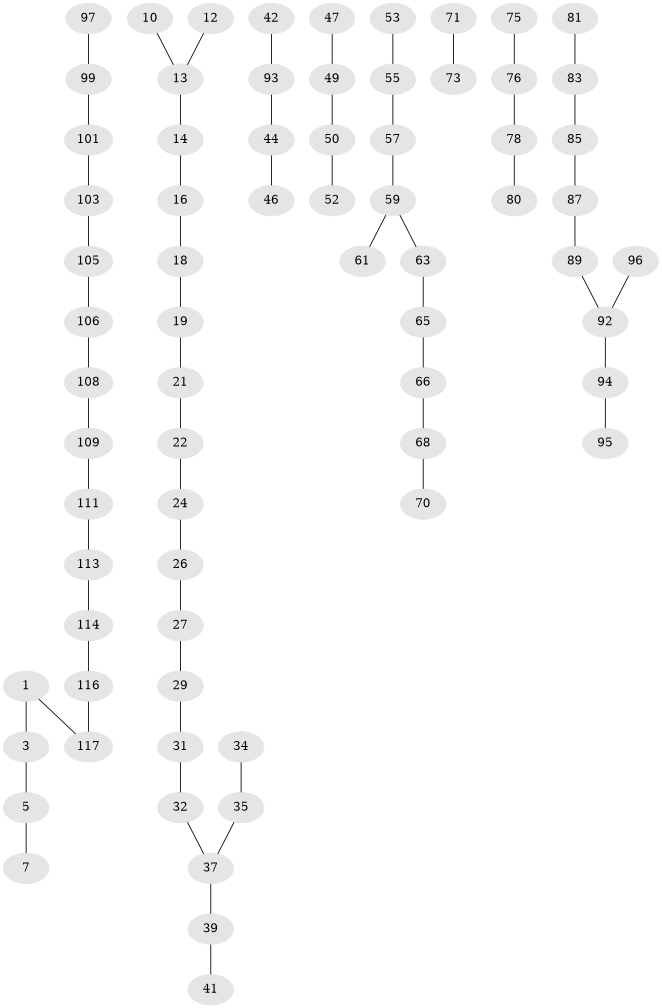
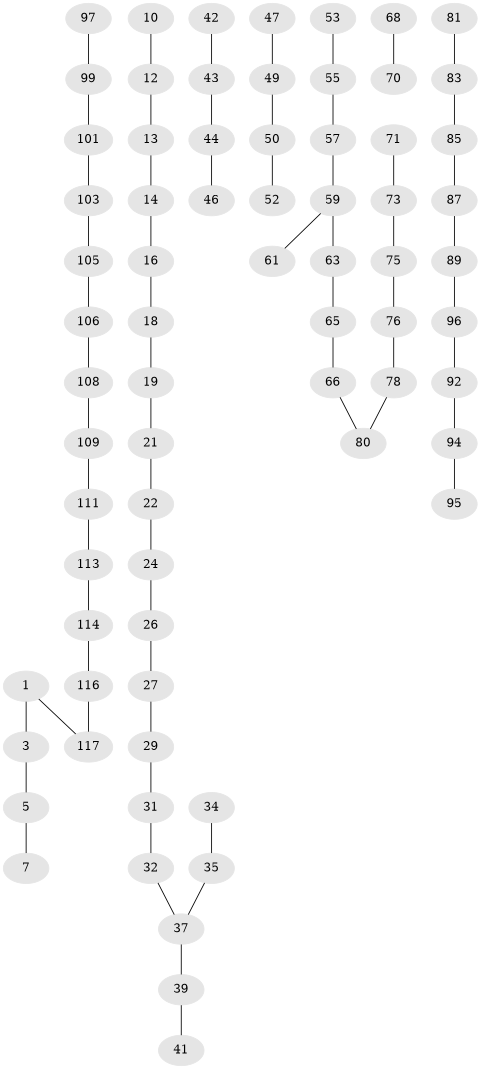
edge "10" -- "13": now "10" -- "12"
node "93": label "93" -> "43"
edge "73" -- "75": added
edge "89" -- "92": now "89" -- "96"
edge "66" -- "68": now "66" -- "80"
